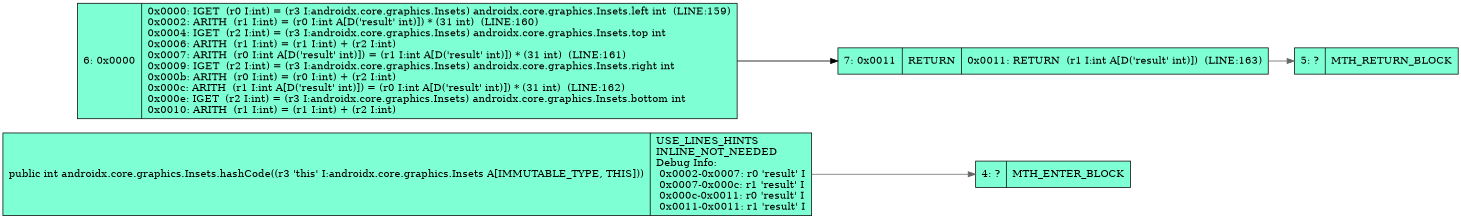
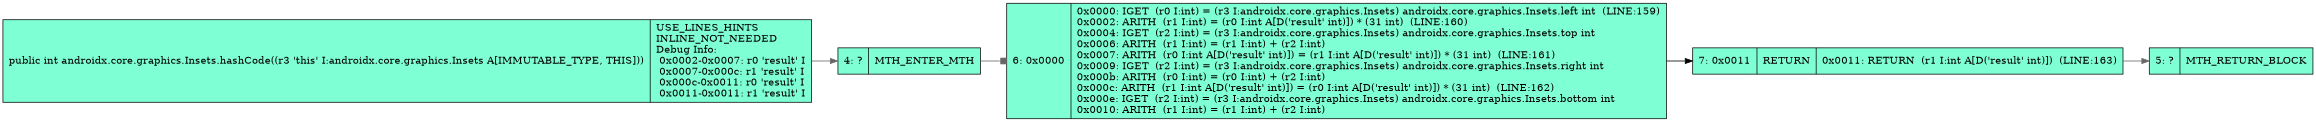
edge "4: ?" -> "6: 0x0000": added
node "4: ?": text "MTH_ENTER_BLOCK" -> "MTH_ENTER_MTH"
